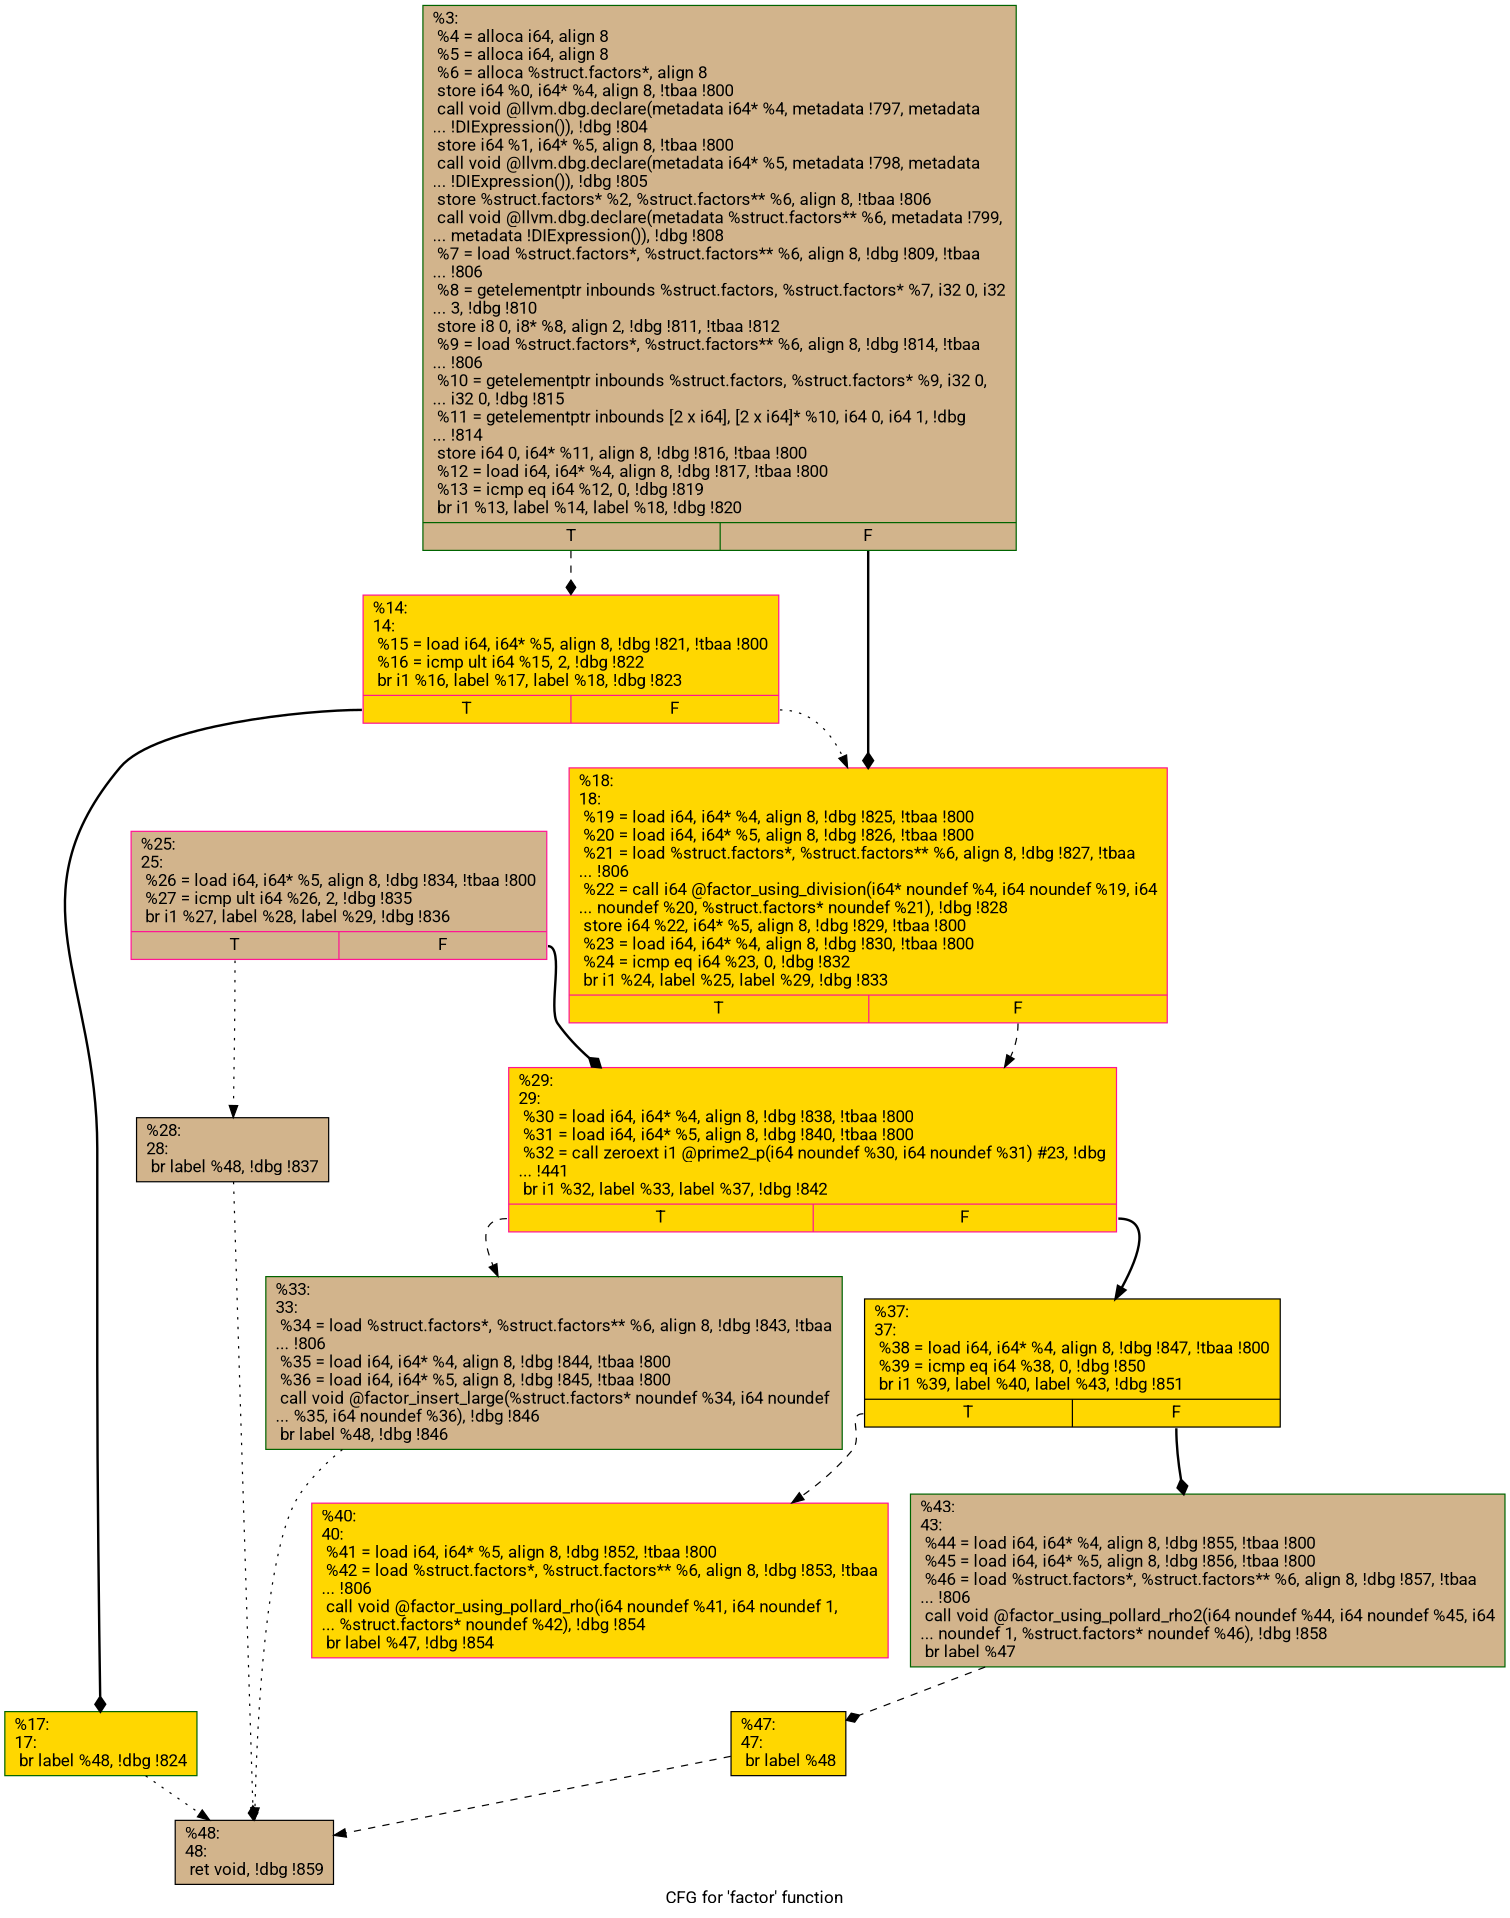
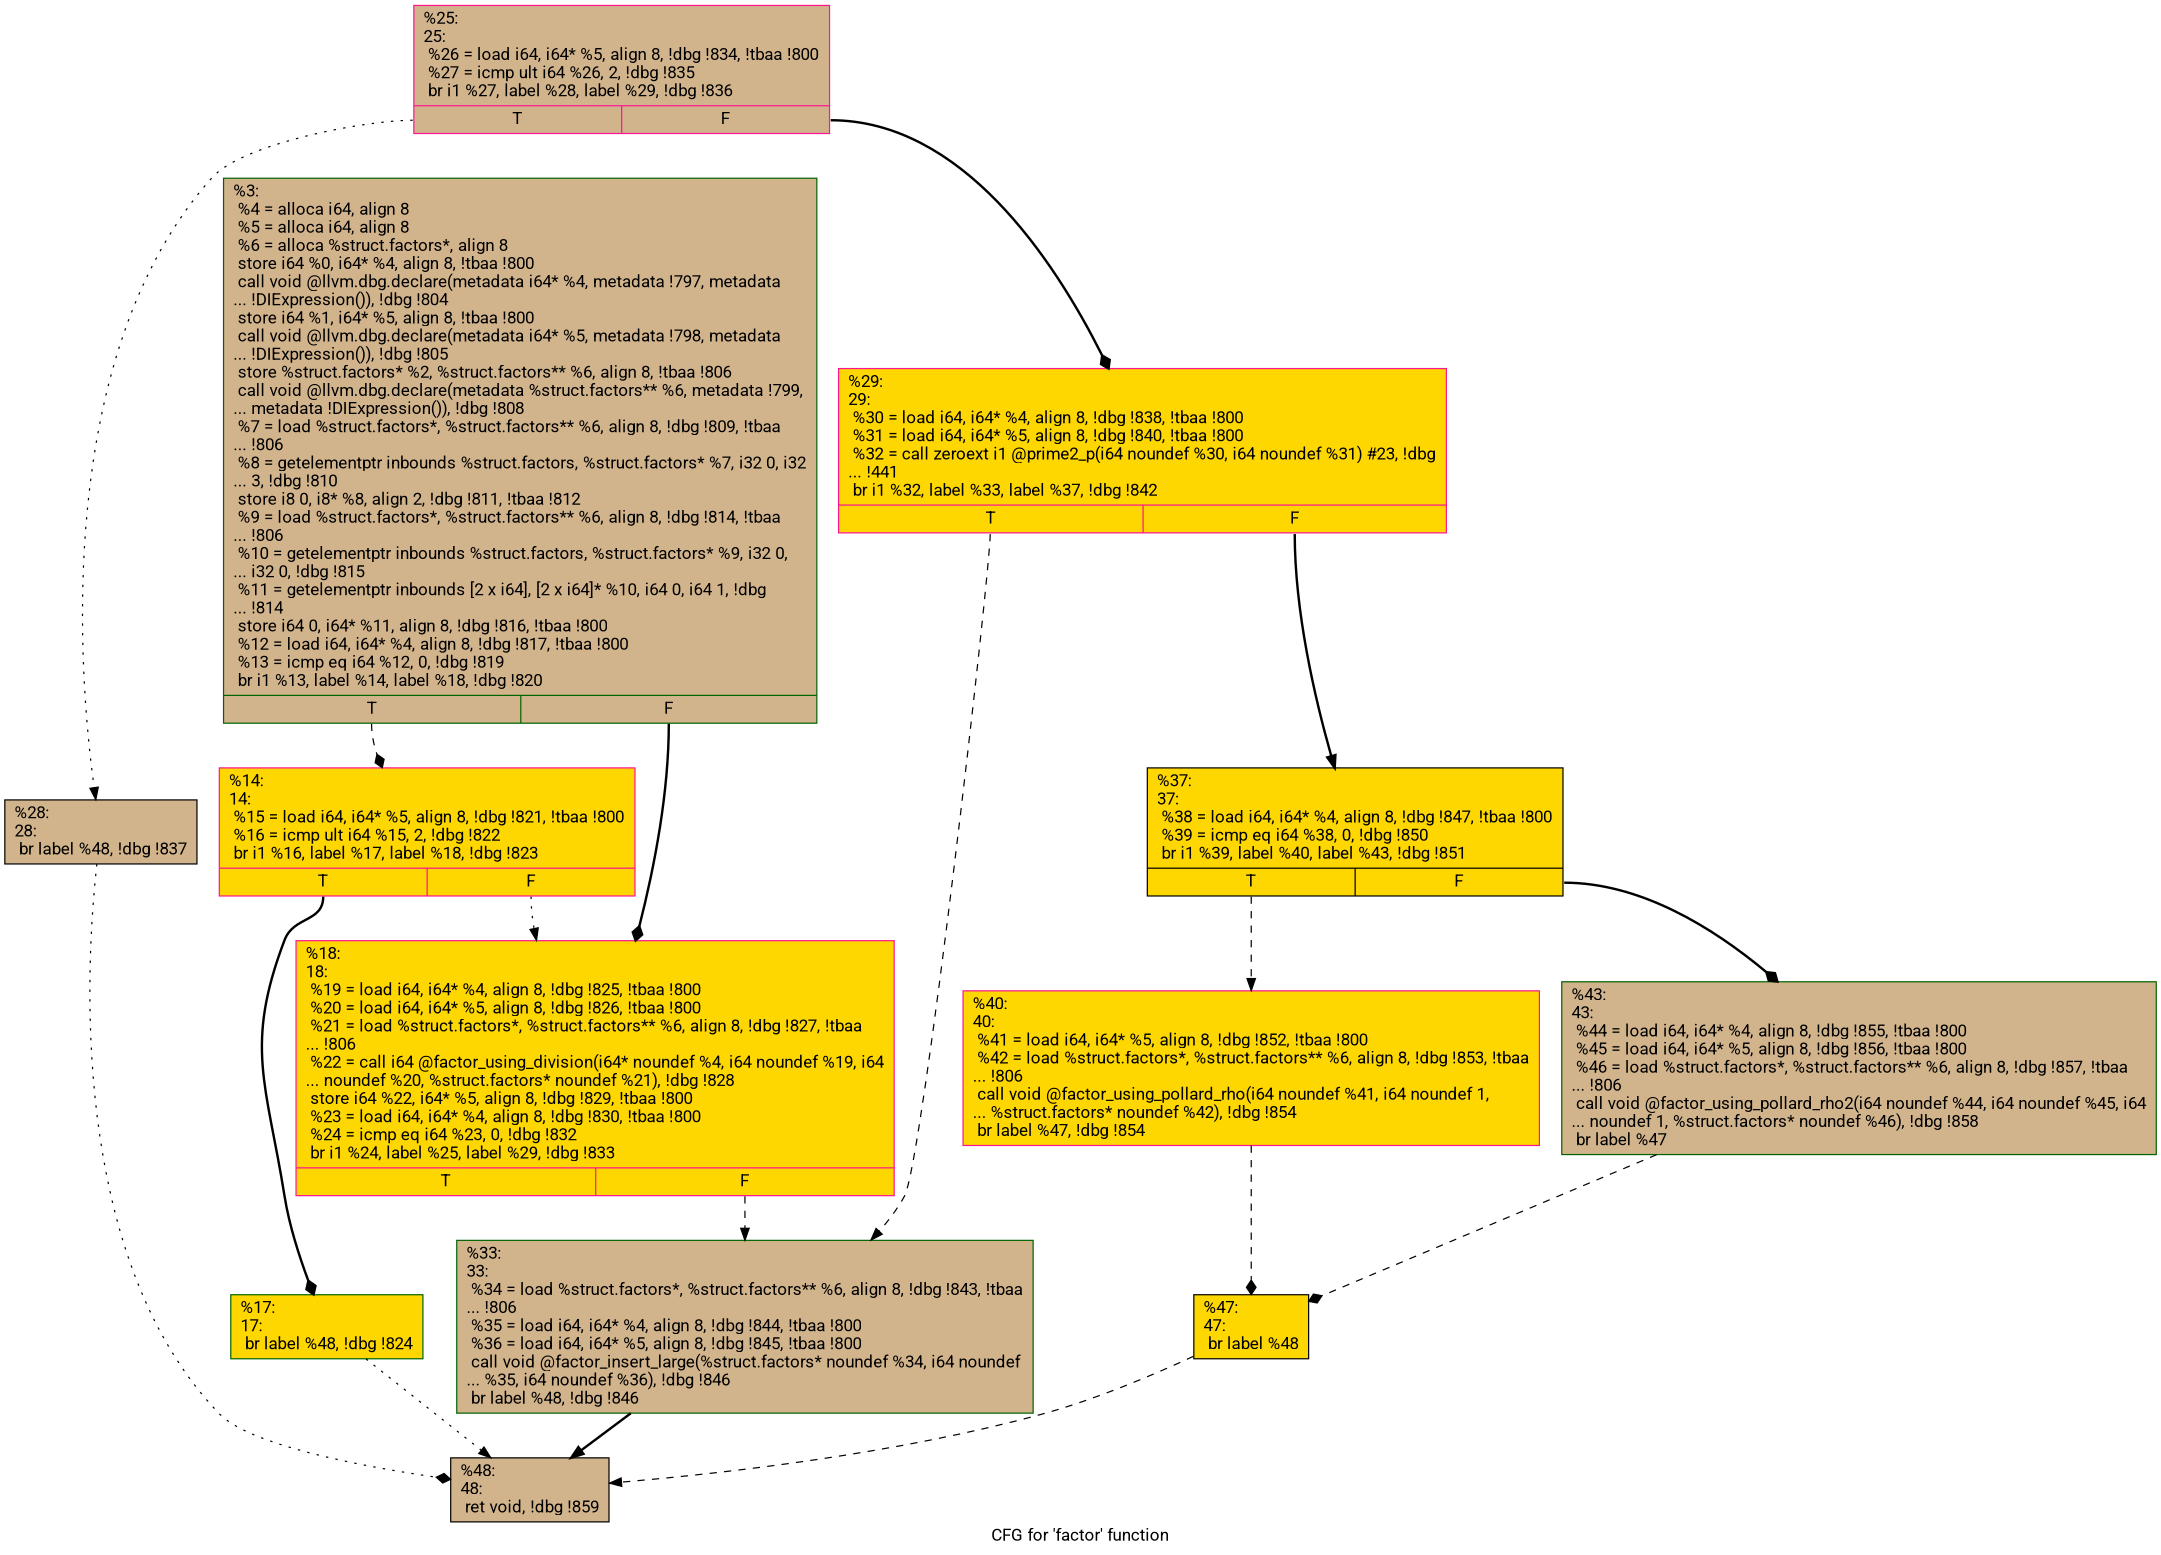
edge "%18:" -> "%29:": now "%18:" -> "%33:"
edge "%40:" -> "%47:": added
edge "%33:" -> "%48:": style dotted -> bold
